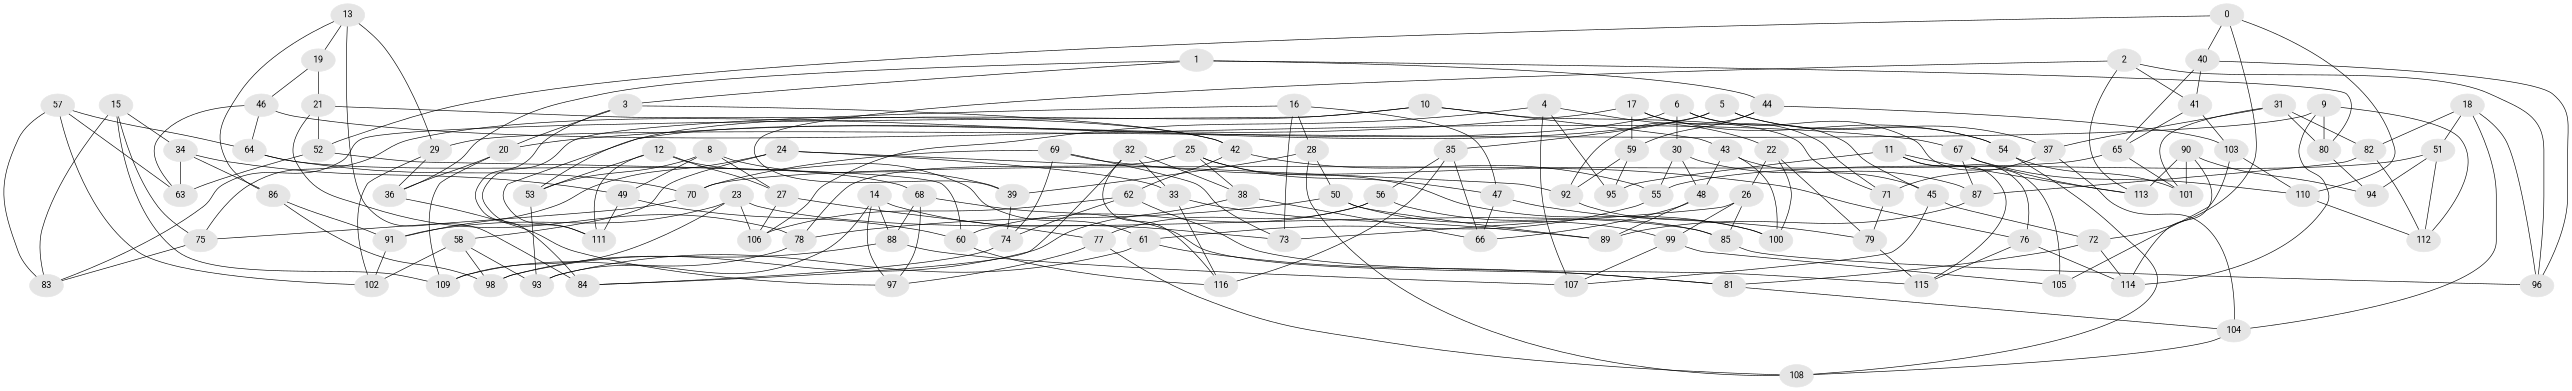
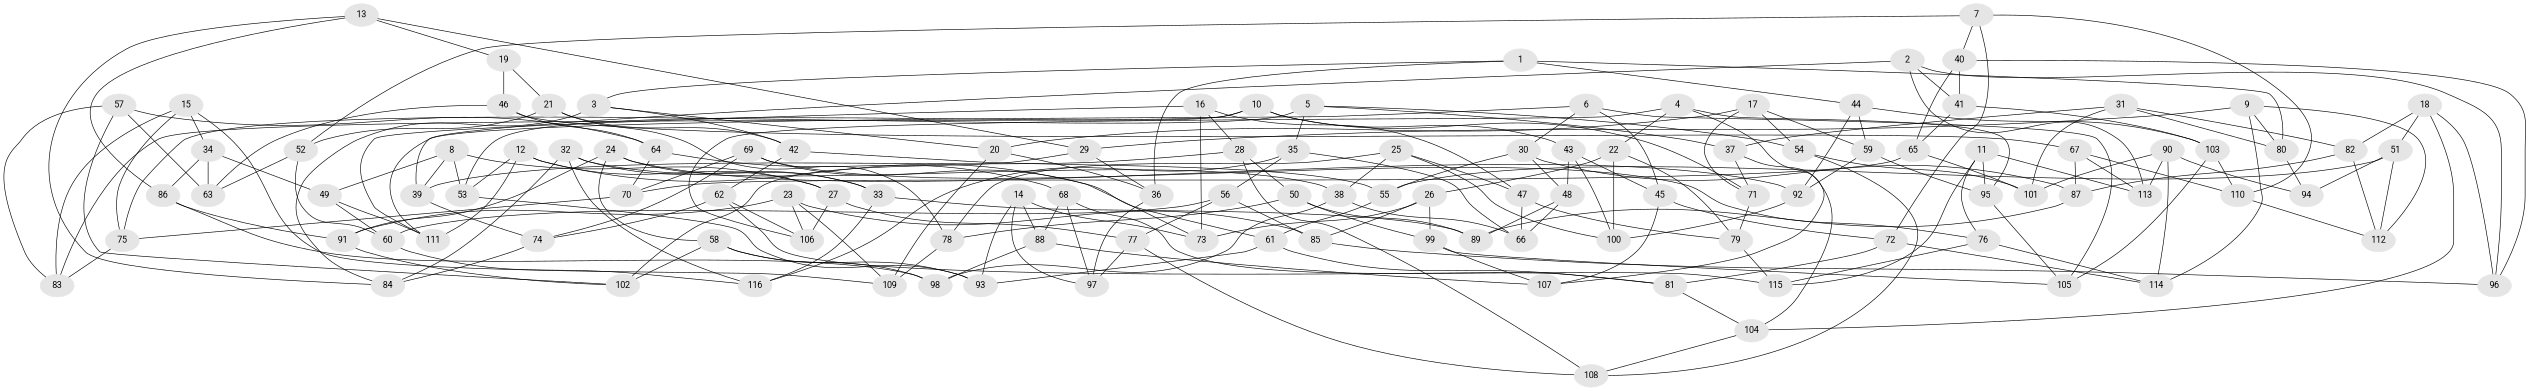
node "0": label "0" -> "7"
edge "95" -- "105": added
